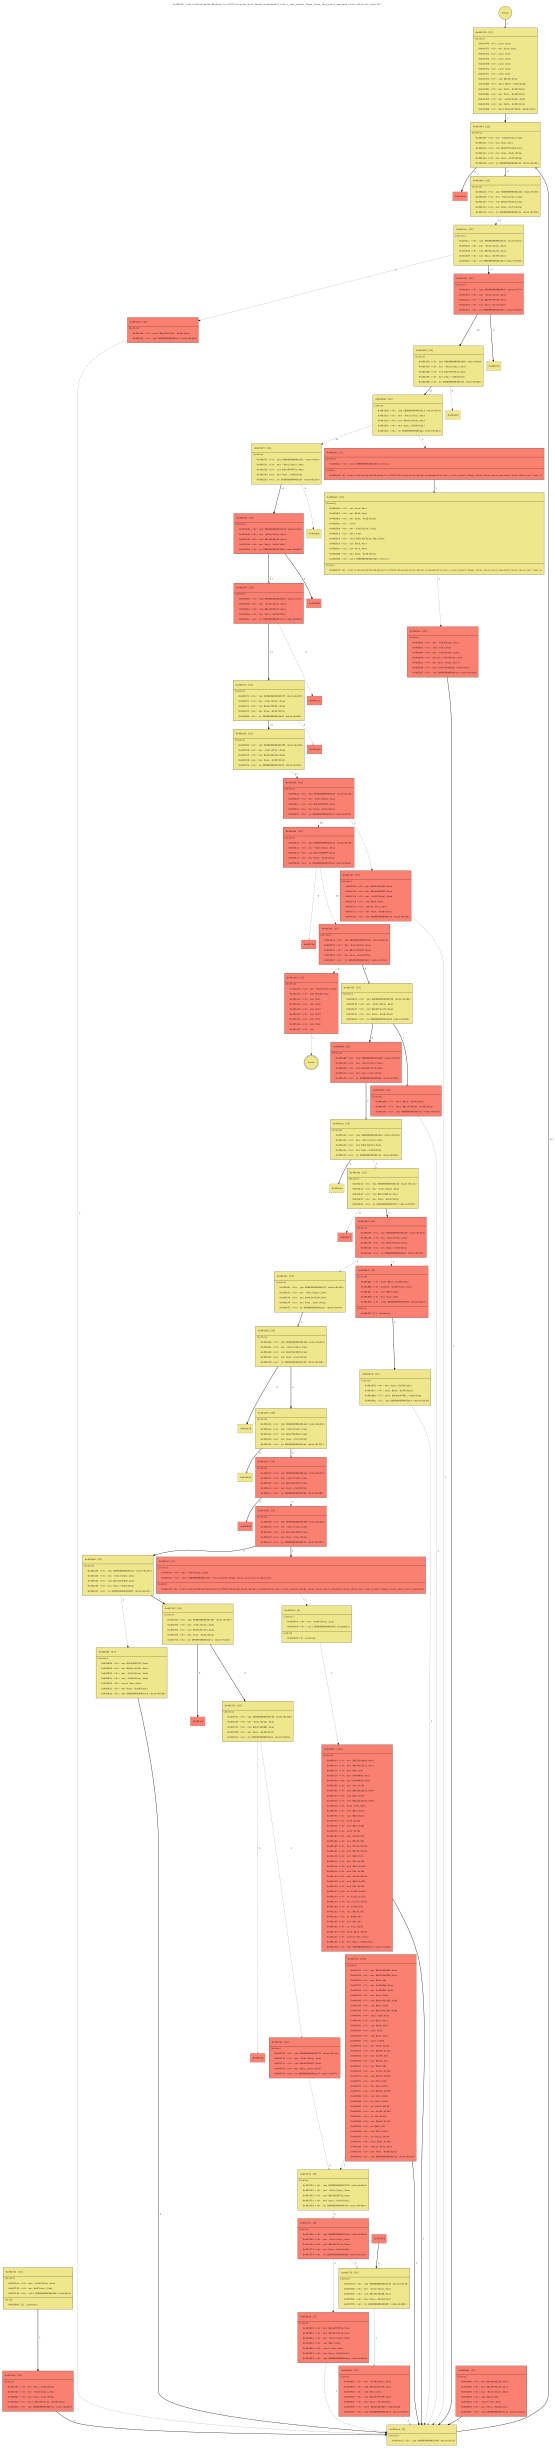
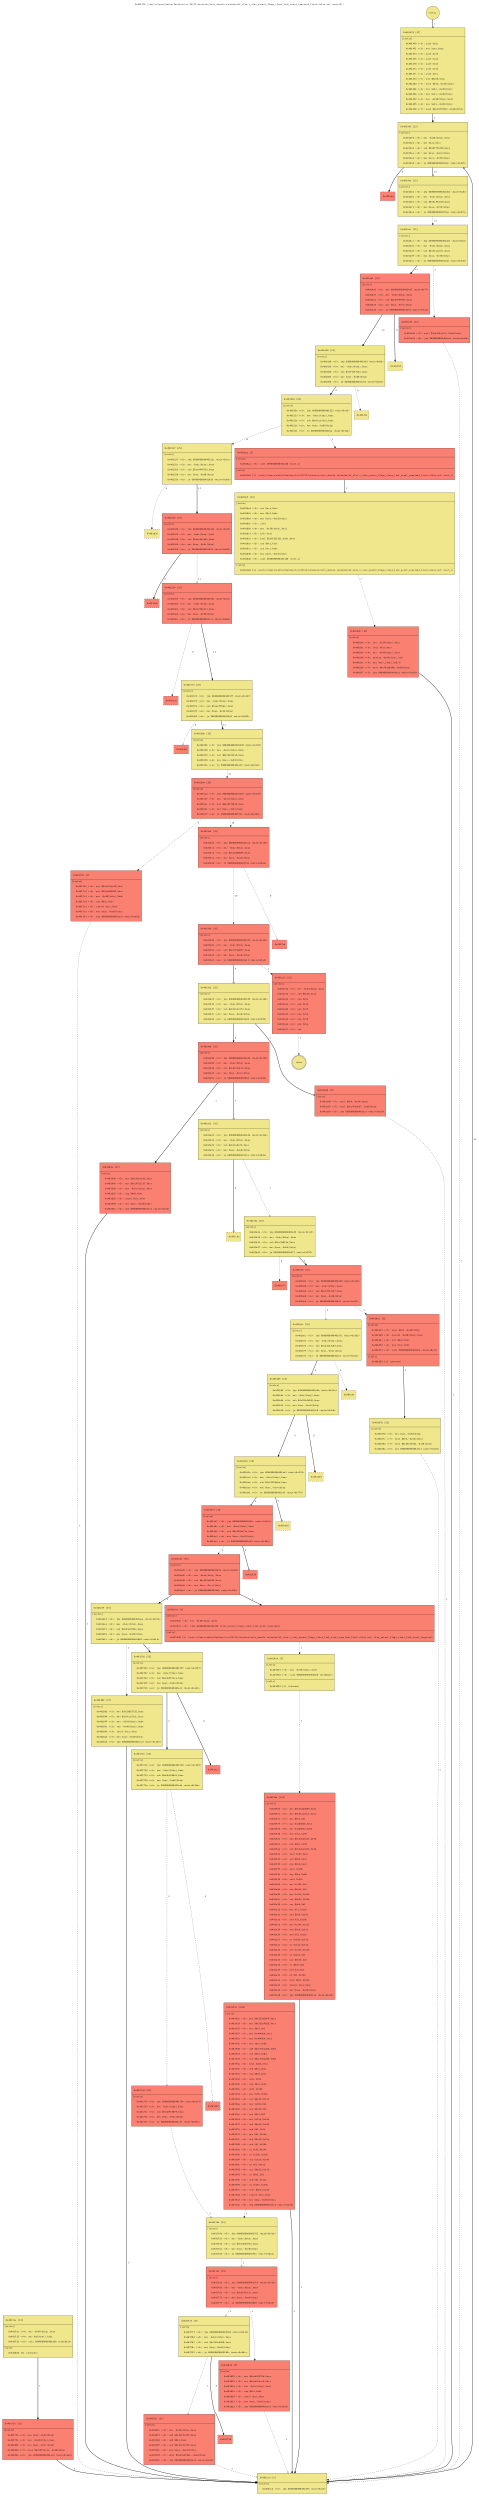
edge "0x401540 [25]" -> "0x401559 [25]": style bold -> dashed
edge "0x401608 [25]" -> "0x401846 [27]": added, label "1"
node "0x401ab1": added
edge "0x401798" -> "0x40177f [25]": reversed
